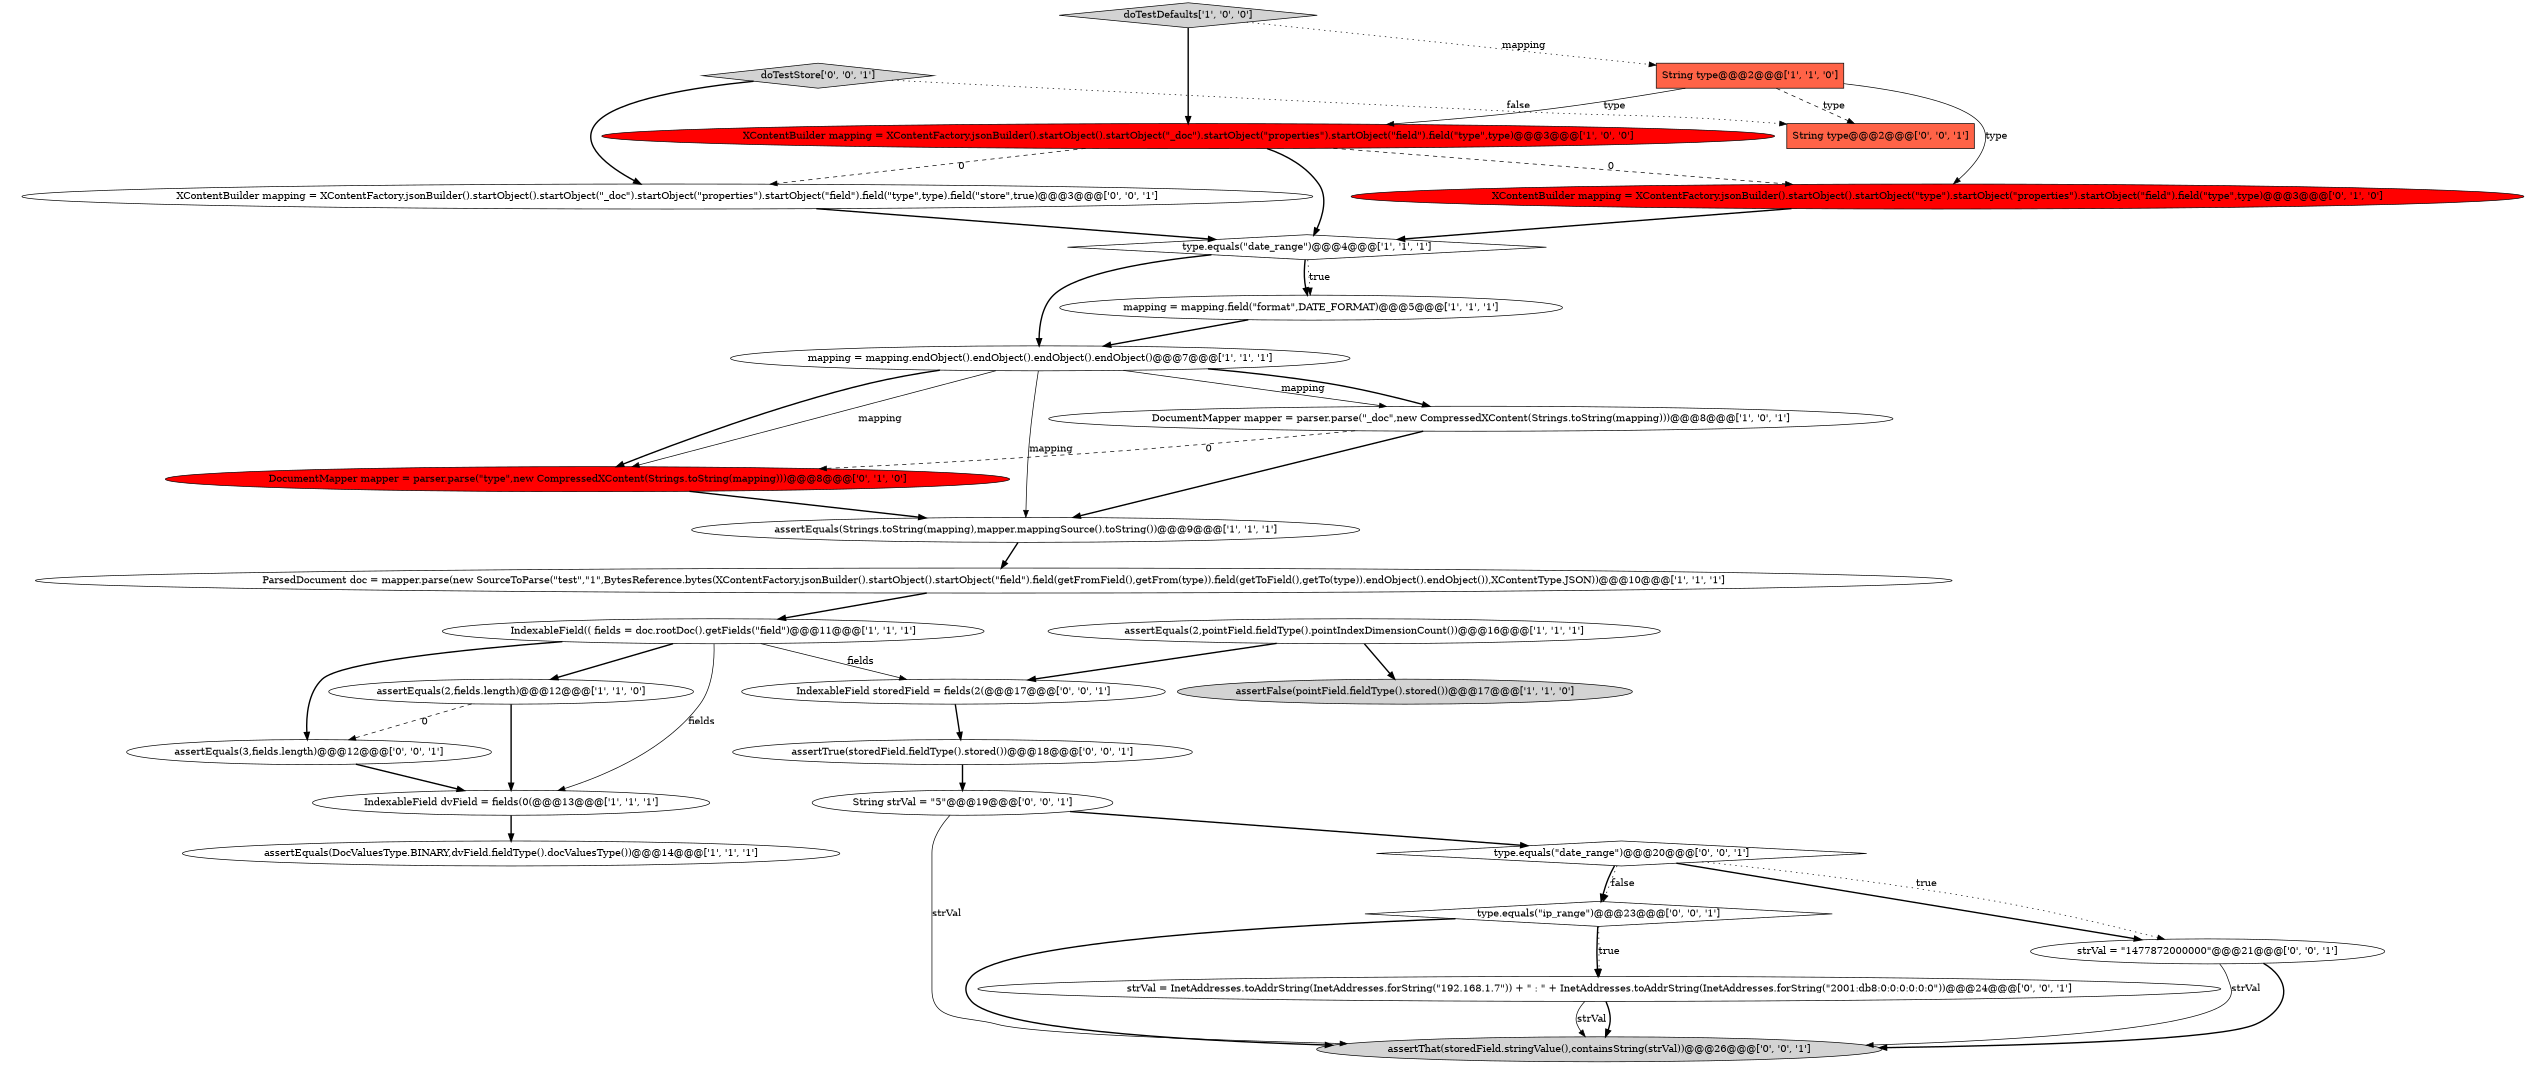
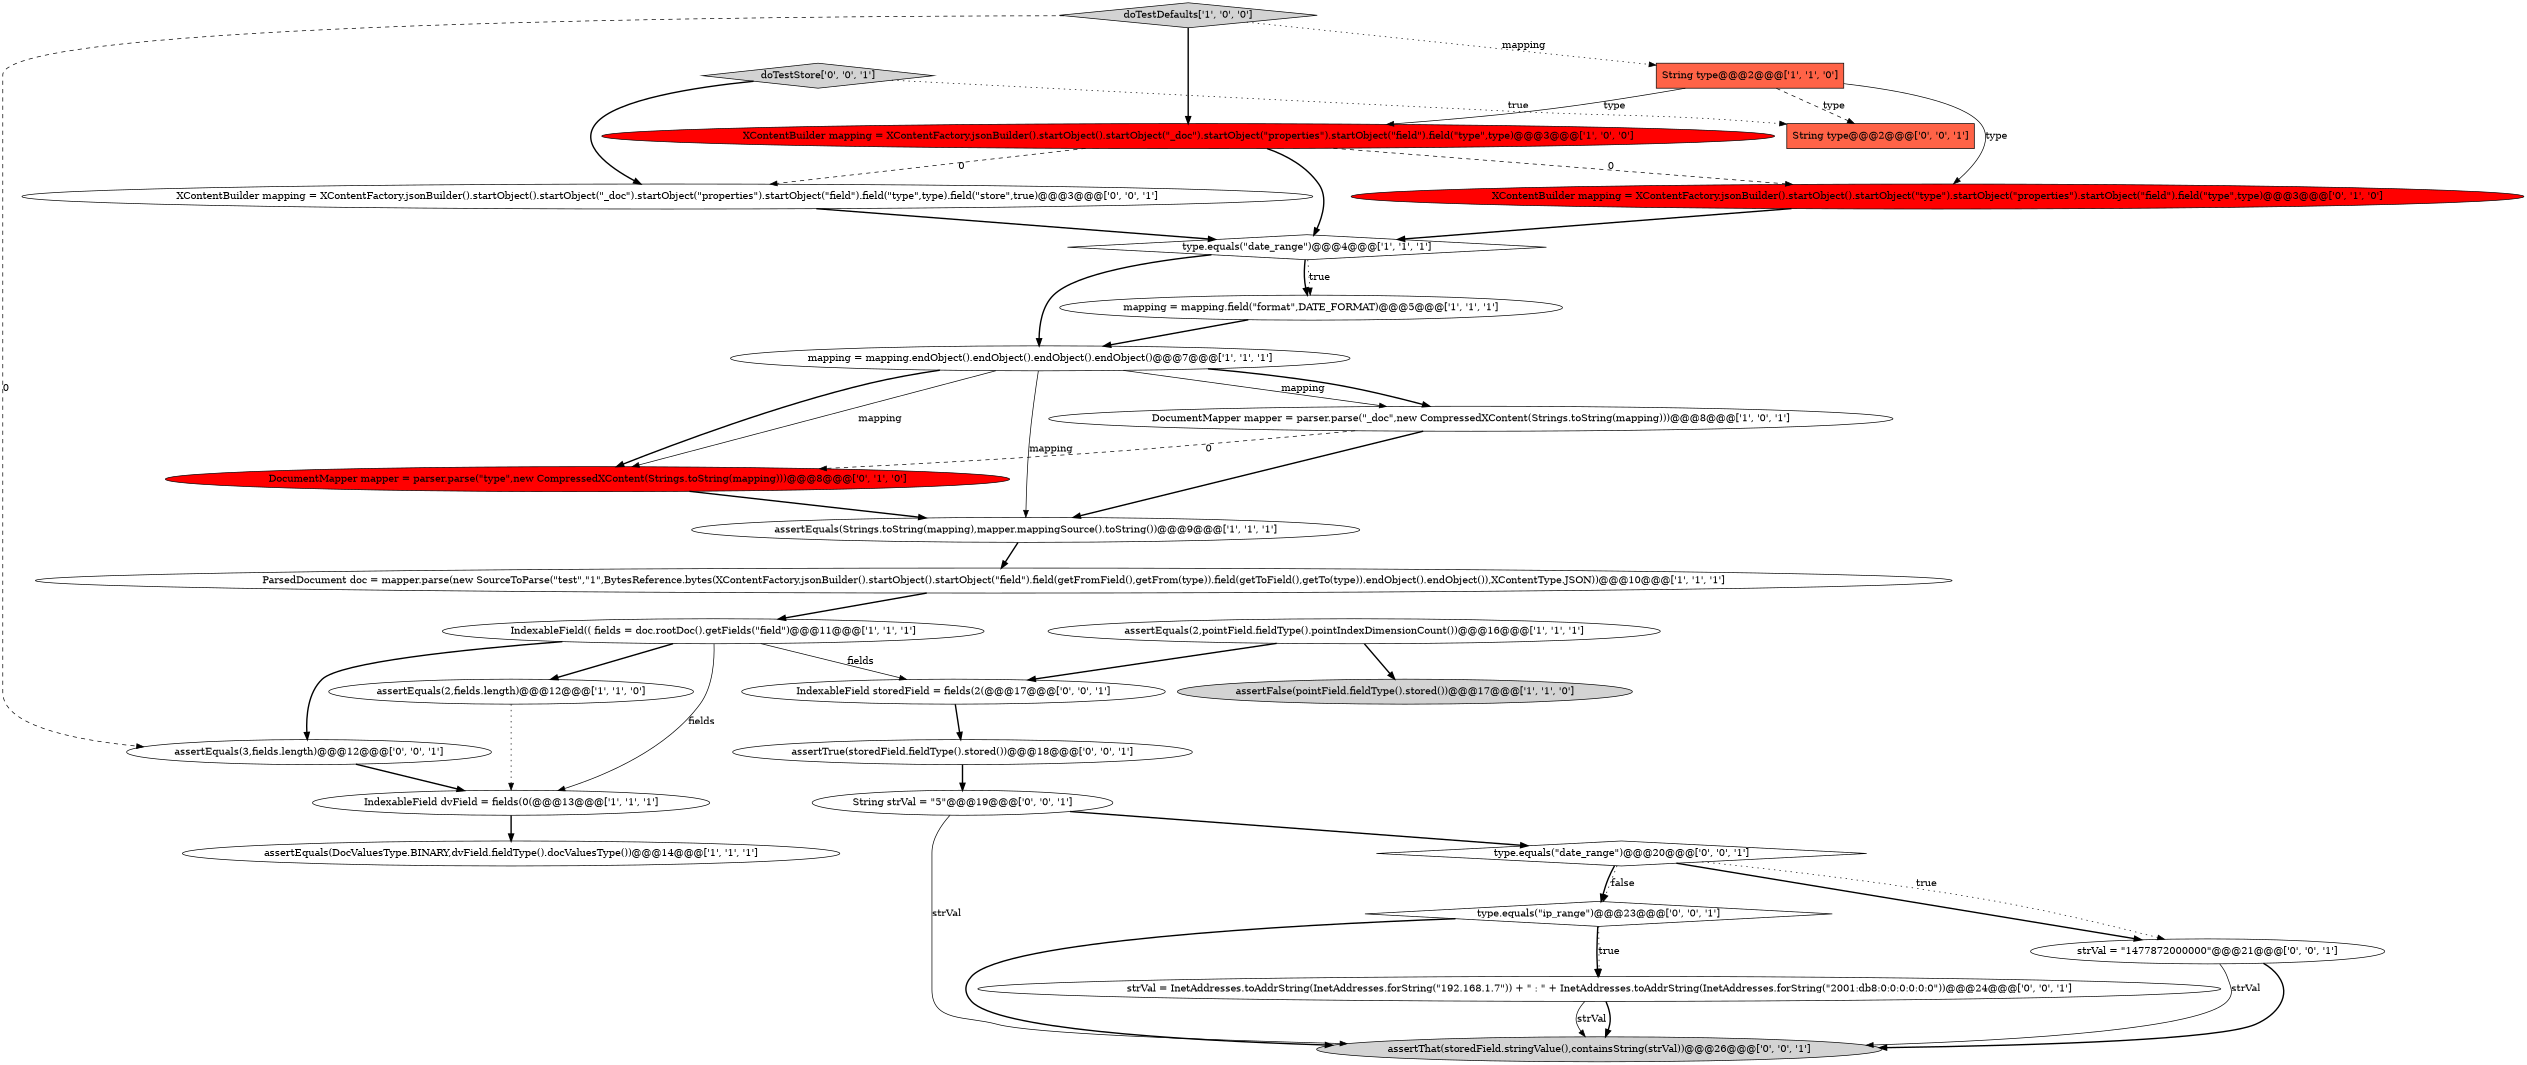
edge "doTestStore['0', '0', '1']" -> "String type@@@2@@@['0', '0', '1']": label "false" -> "true"
edge "assertEquals(2,fields.length)@@@12@@@['1', '1', '0']" -> "assertEquals(3,fields.length)@@@12@@@['0', '0', '1']": now "doTestDefaults['1', '0', '0']" -> "assertEquals(3,fields.length)@@@12@@@['0', '0', '1']"
edge "assertEquals(2,fields.length)@@@12@@@['1', '1', '0']" -> "IndexableField dvField = fields(0(@@@13@@@['1', '1', '1']": style bold -> dotted
